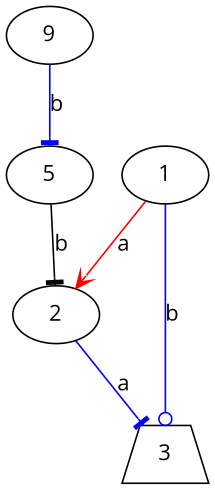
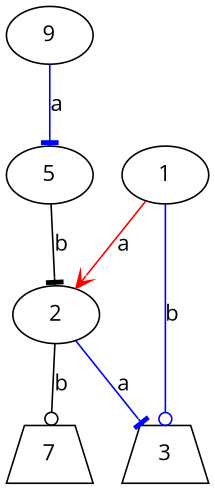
edge "9" -> "5": label "b" -> "a"
node "7": added
